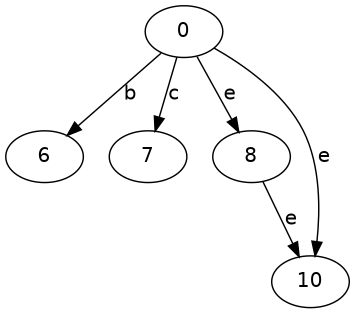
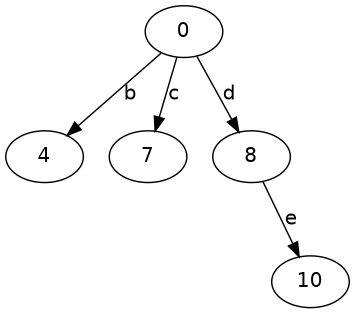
edge "0" -> "8": label "e" -> "d"
edge "0" -> "10": removed, label "e"
node "6": label "6" -> "4"
